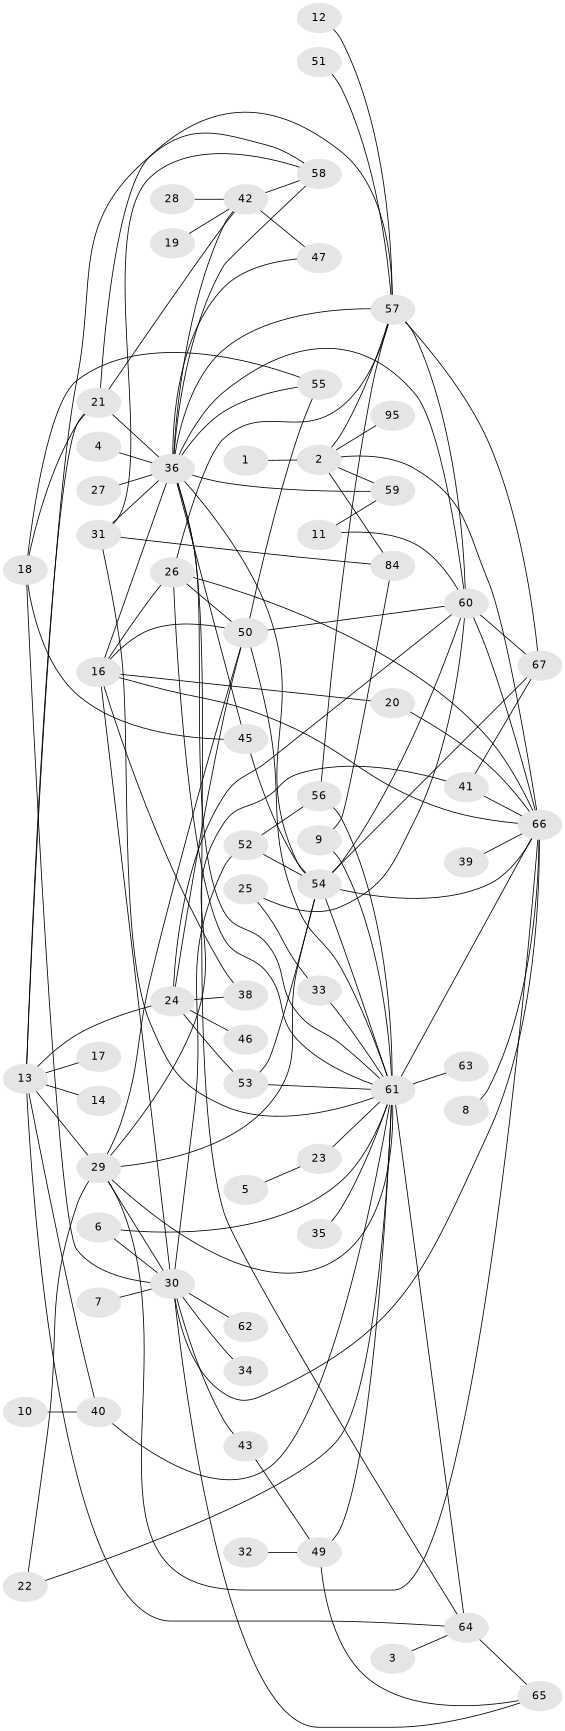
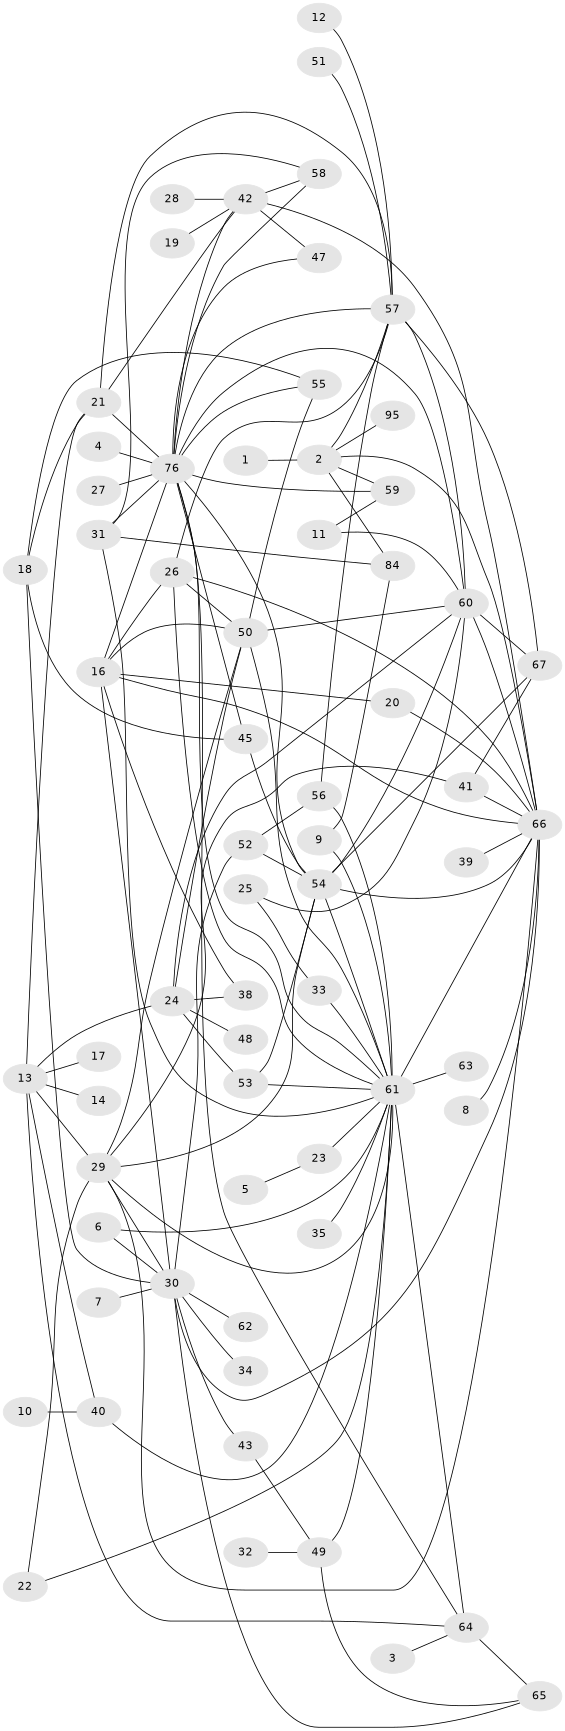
edge "58" -- "13": removed
edge "42" -- "66": added
node "36": label "36" -> "76"
node "46": label "46" -> "48"
